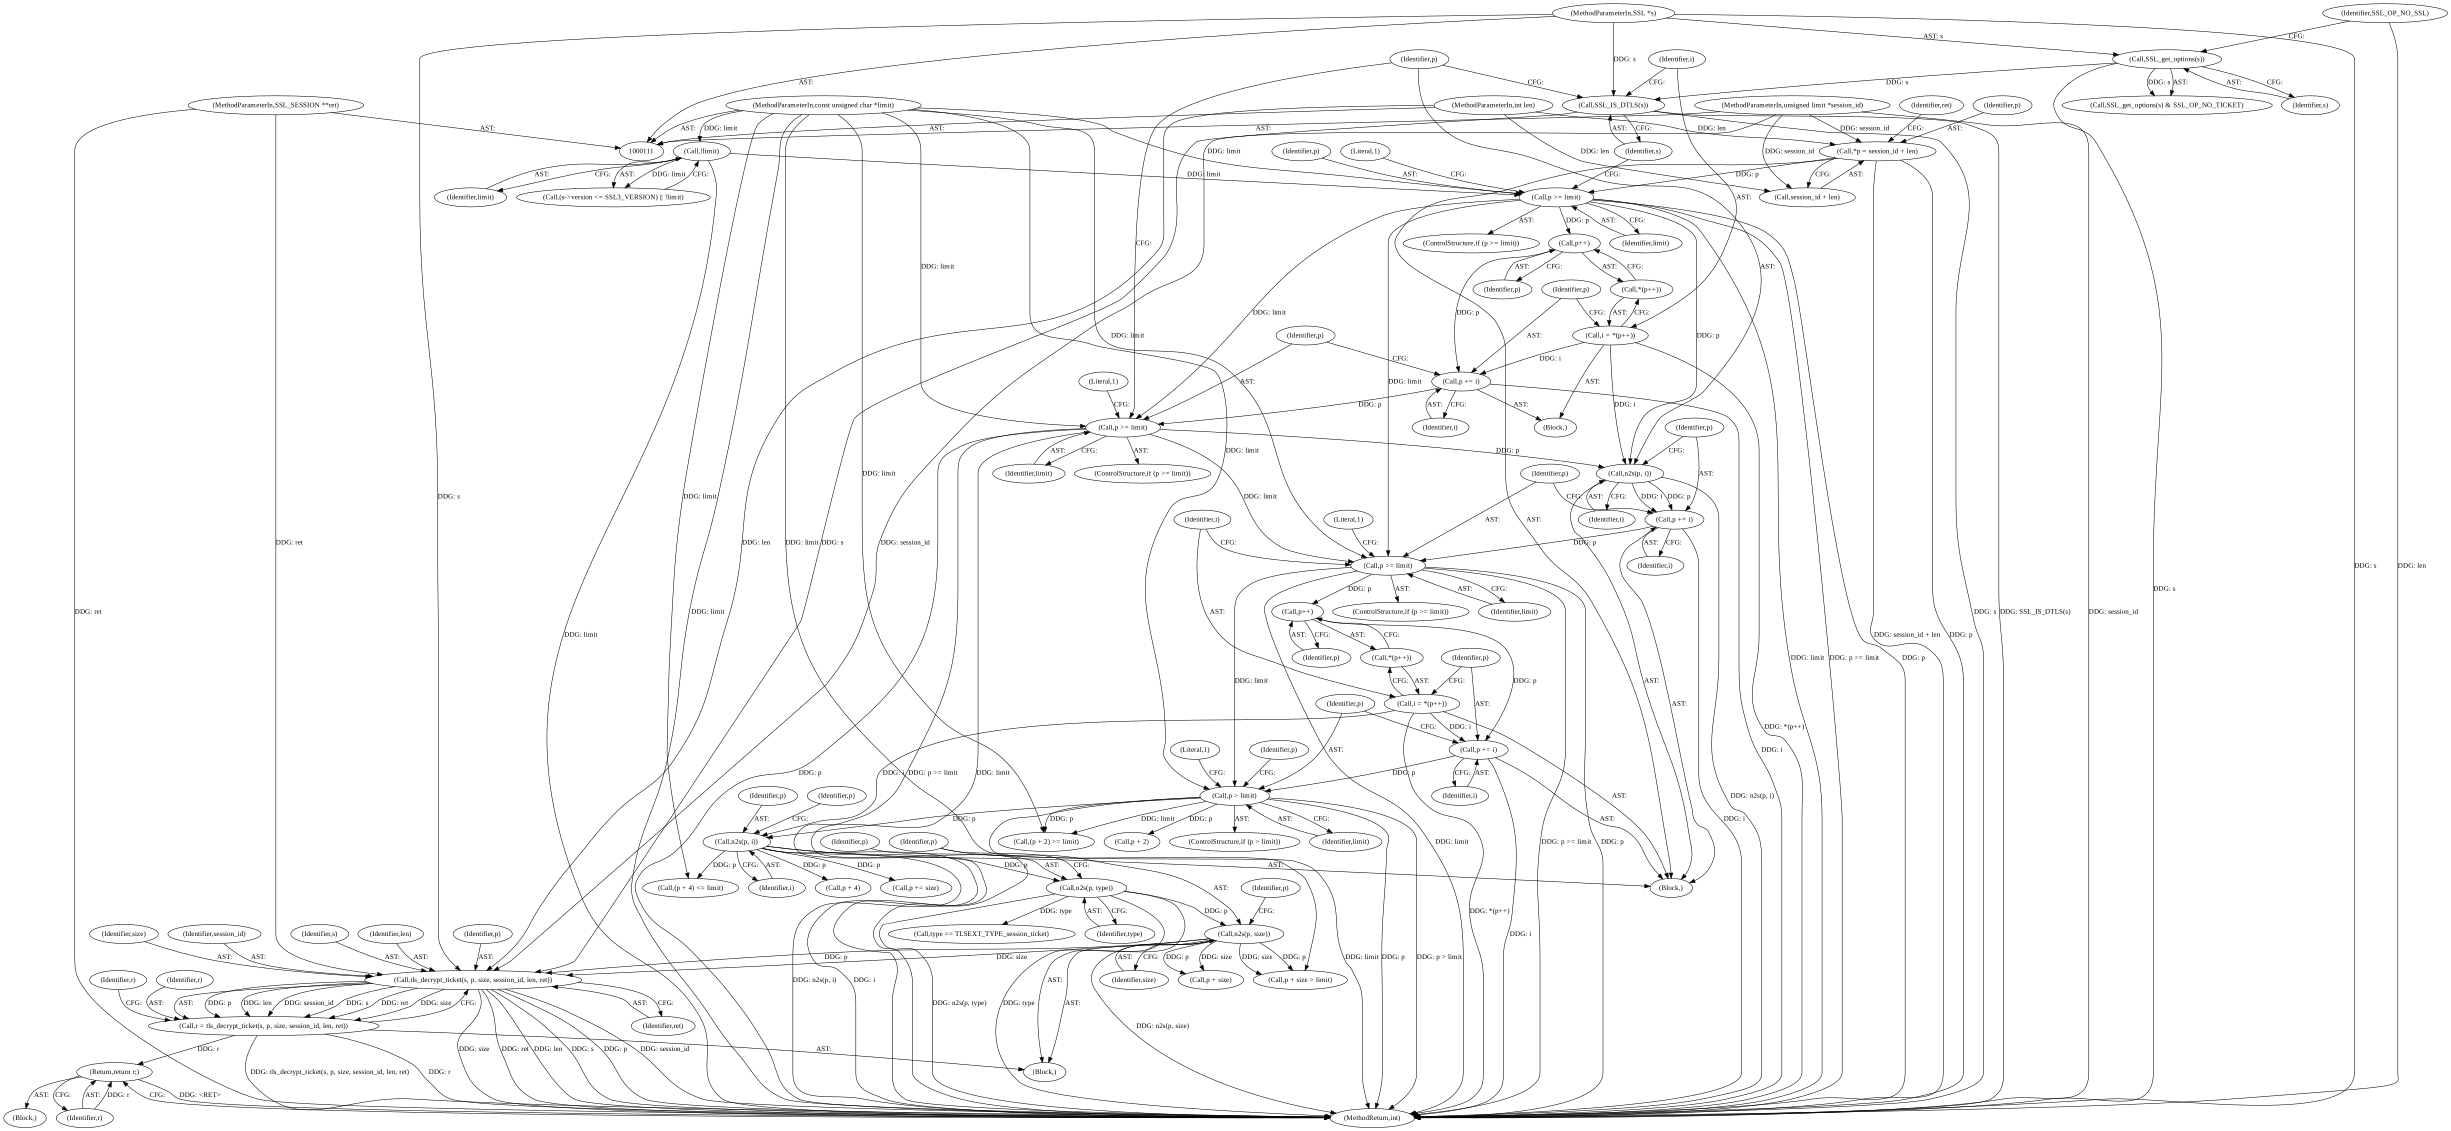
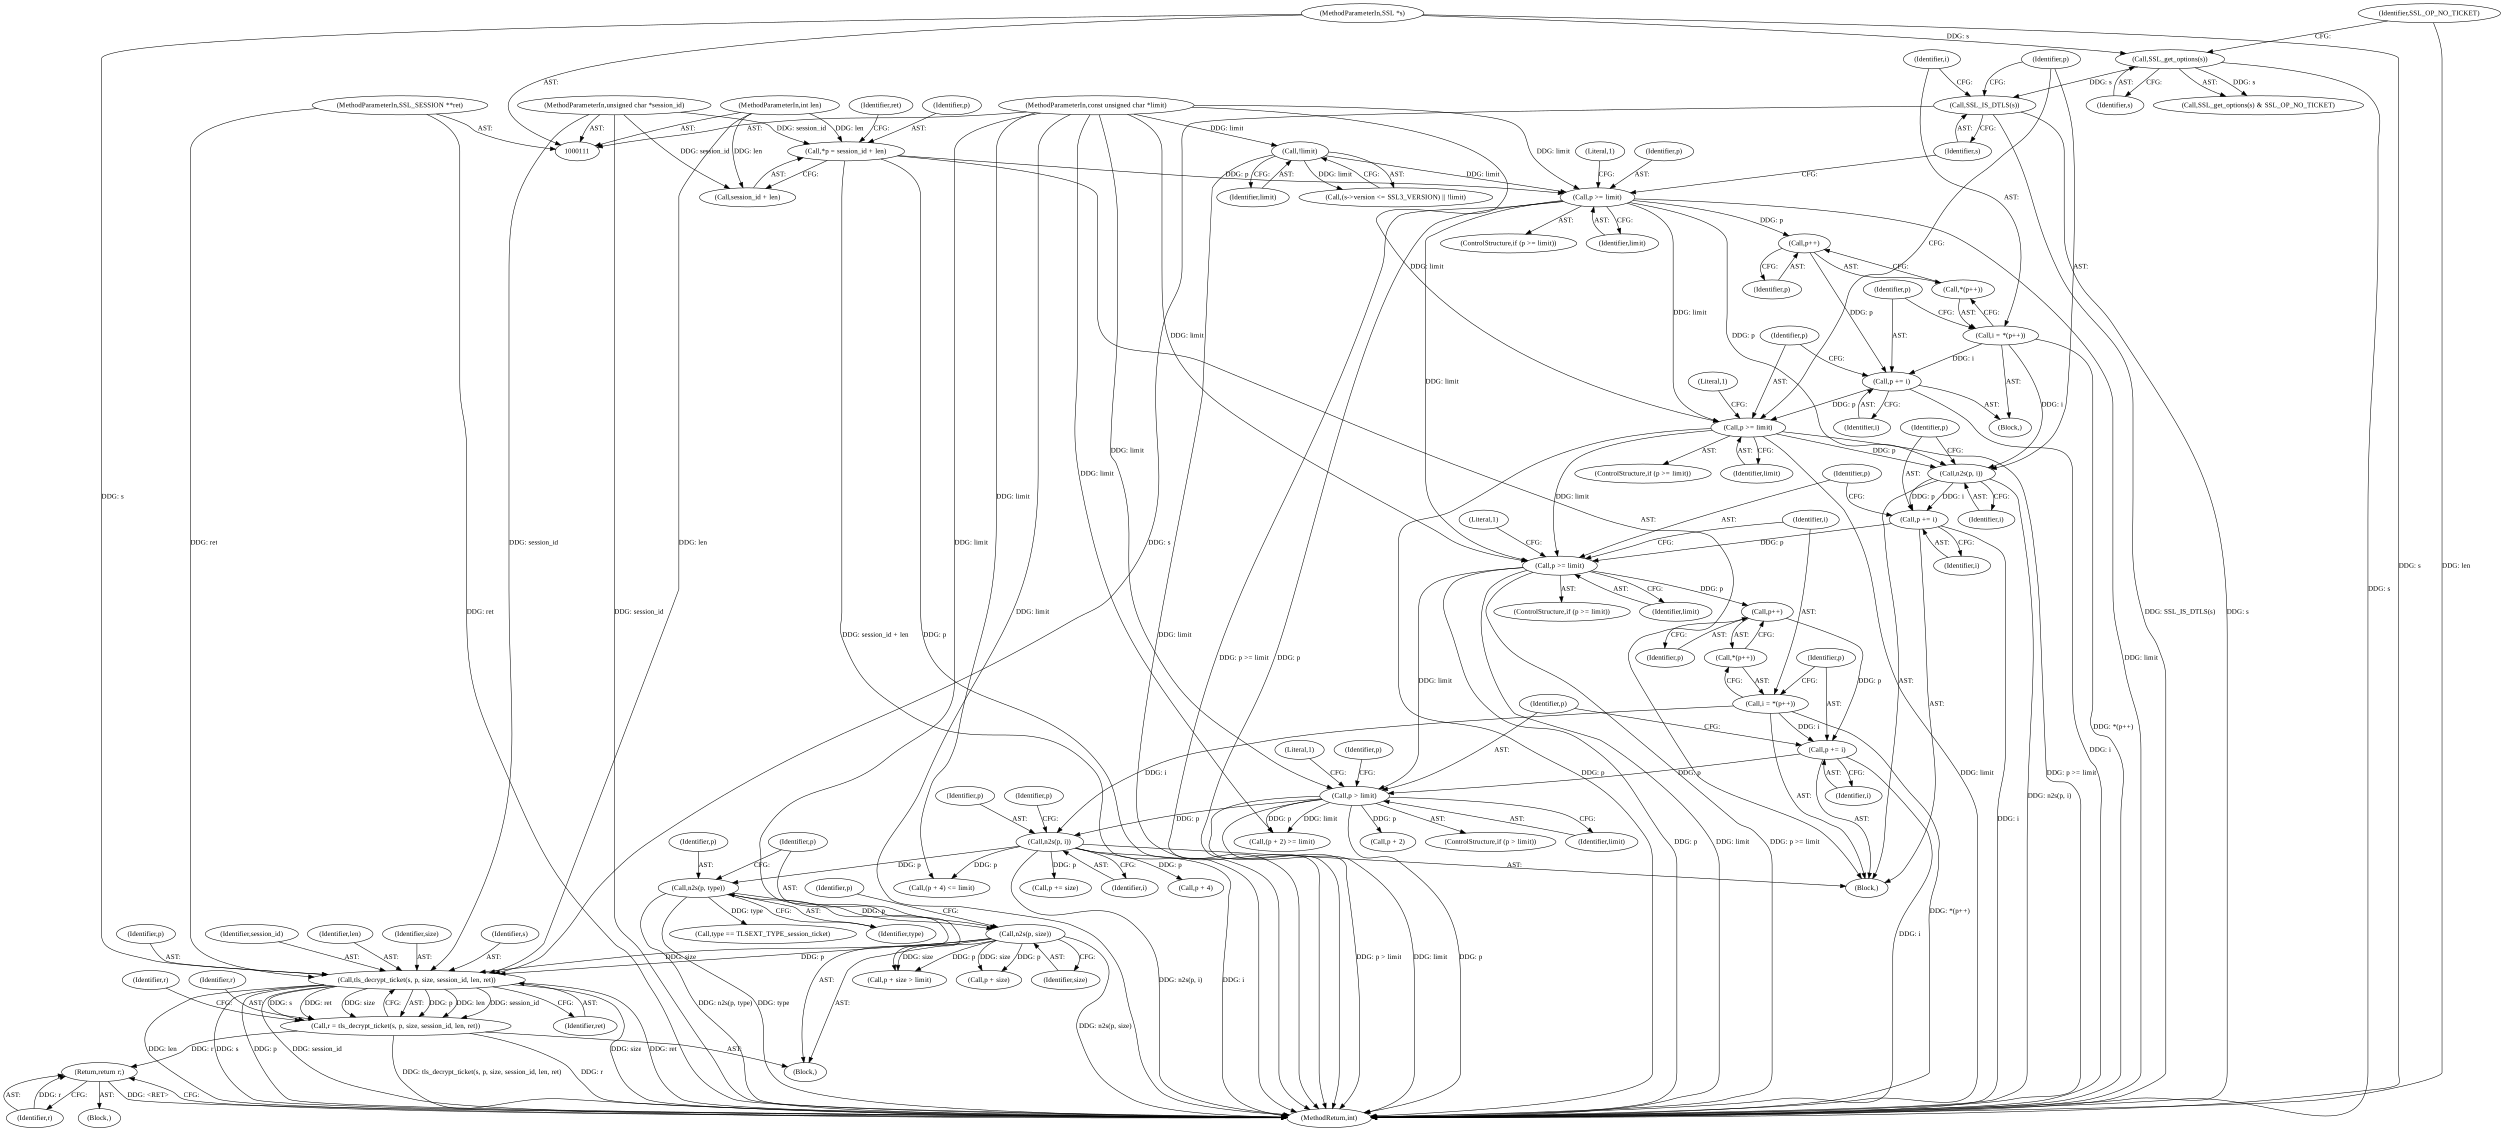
node "(Identifier,SSL_OP_NO_SSL)": label "(Identifier,SSL_OP_NO_SSL)" -> "(Identifier,SSL_OP_NO_TICKET)"
edge "(MethodParameterIn,SSL *s)" -> "(Call,SSL_get_options(s))": label "AST: s" -> "DDG: s"
edge "(MethodParameterIn,SSL *s)" -> "(Call,SSL_IS_DTLS(s))": removed, label "DDG: s"
node "(MethodParameterIn,unsigned limit *session_id)": label "(MethodParameterIn,unsigned limit *session_id)" -> "(MethodParameterIn,unsigned char *session_id)"
